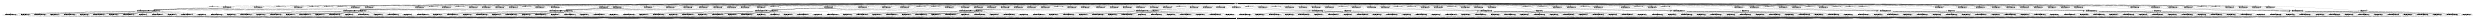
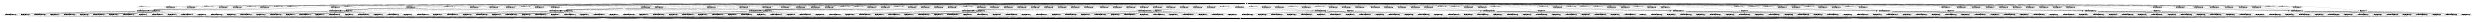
node "individuals_ID0000020": removed
node "root_overlap_ID0000189": label "root_overlap_ID0000189" -> "mutation_overlap_ID0000189"
node "frequency_ID0000248": label "frequency_ID0000248" -> "end_ID0000248"
